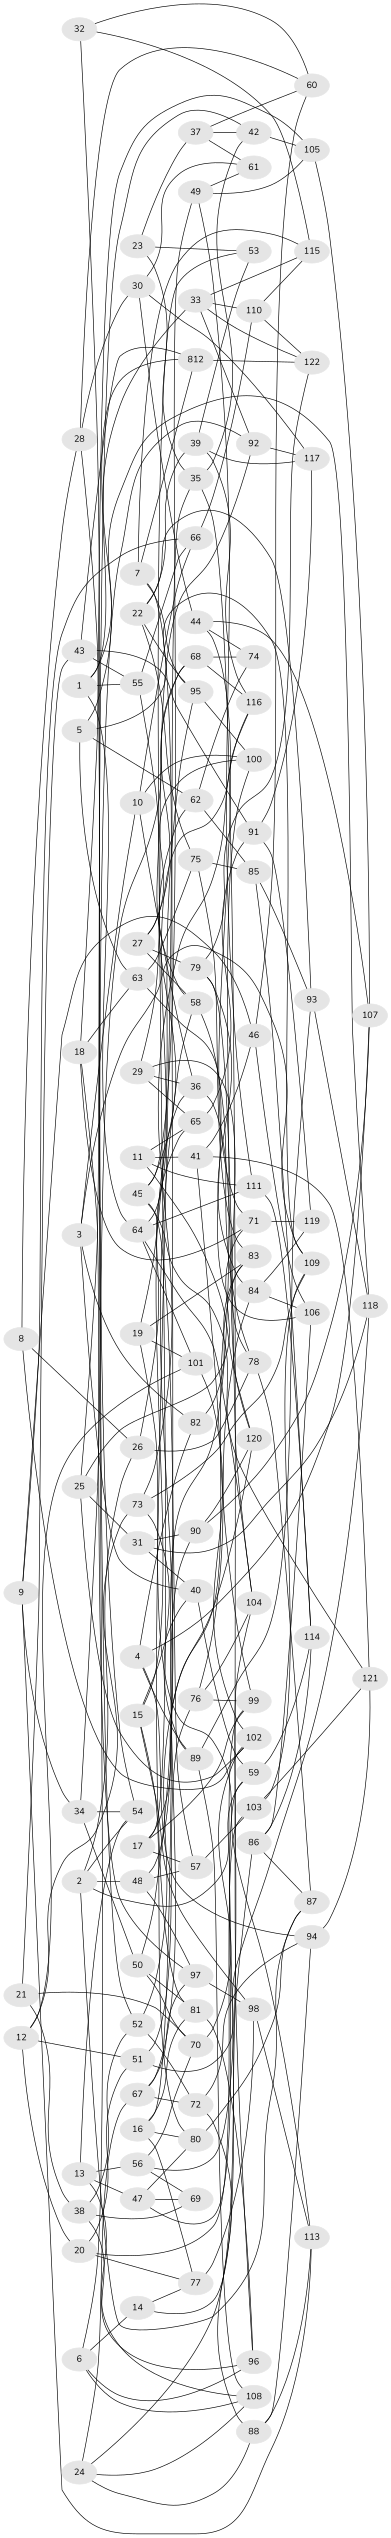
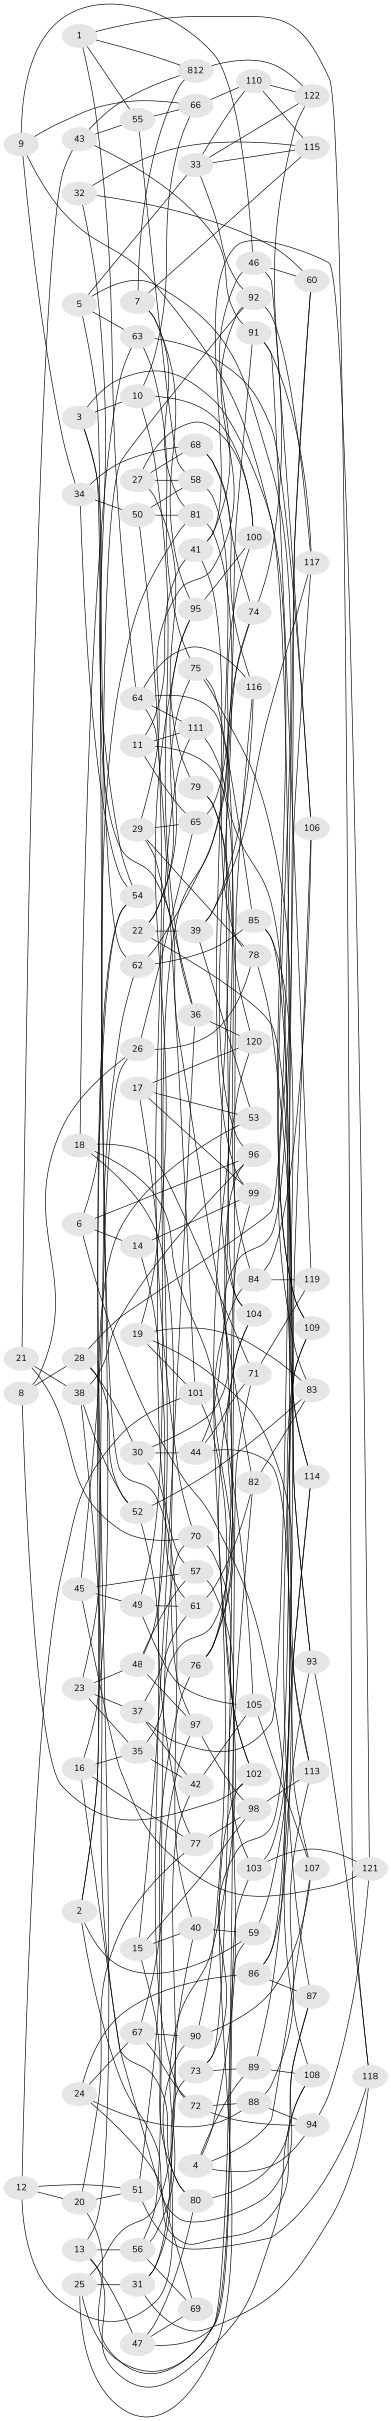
edge "122" -- "79": now "122" -- "74"
edge "82" -- "61": added
edge "2" -- "48": now "23" -- "48"
